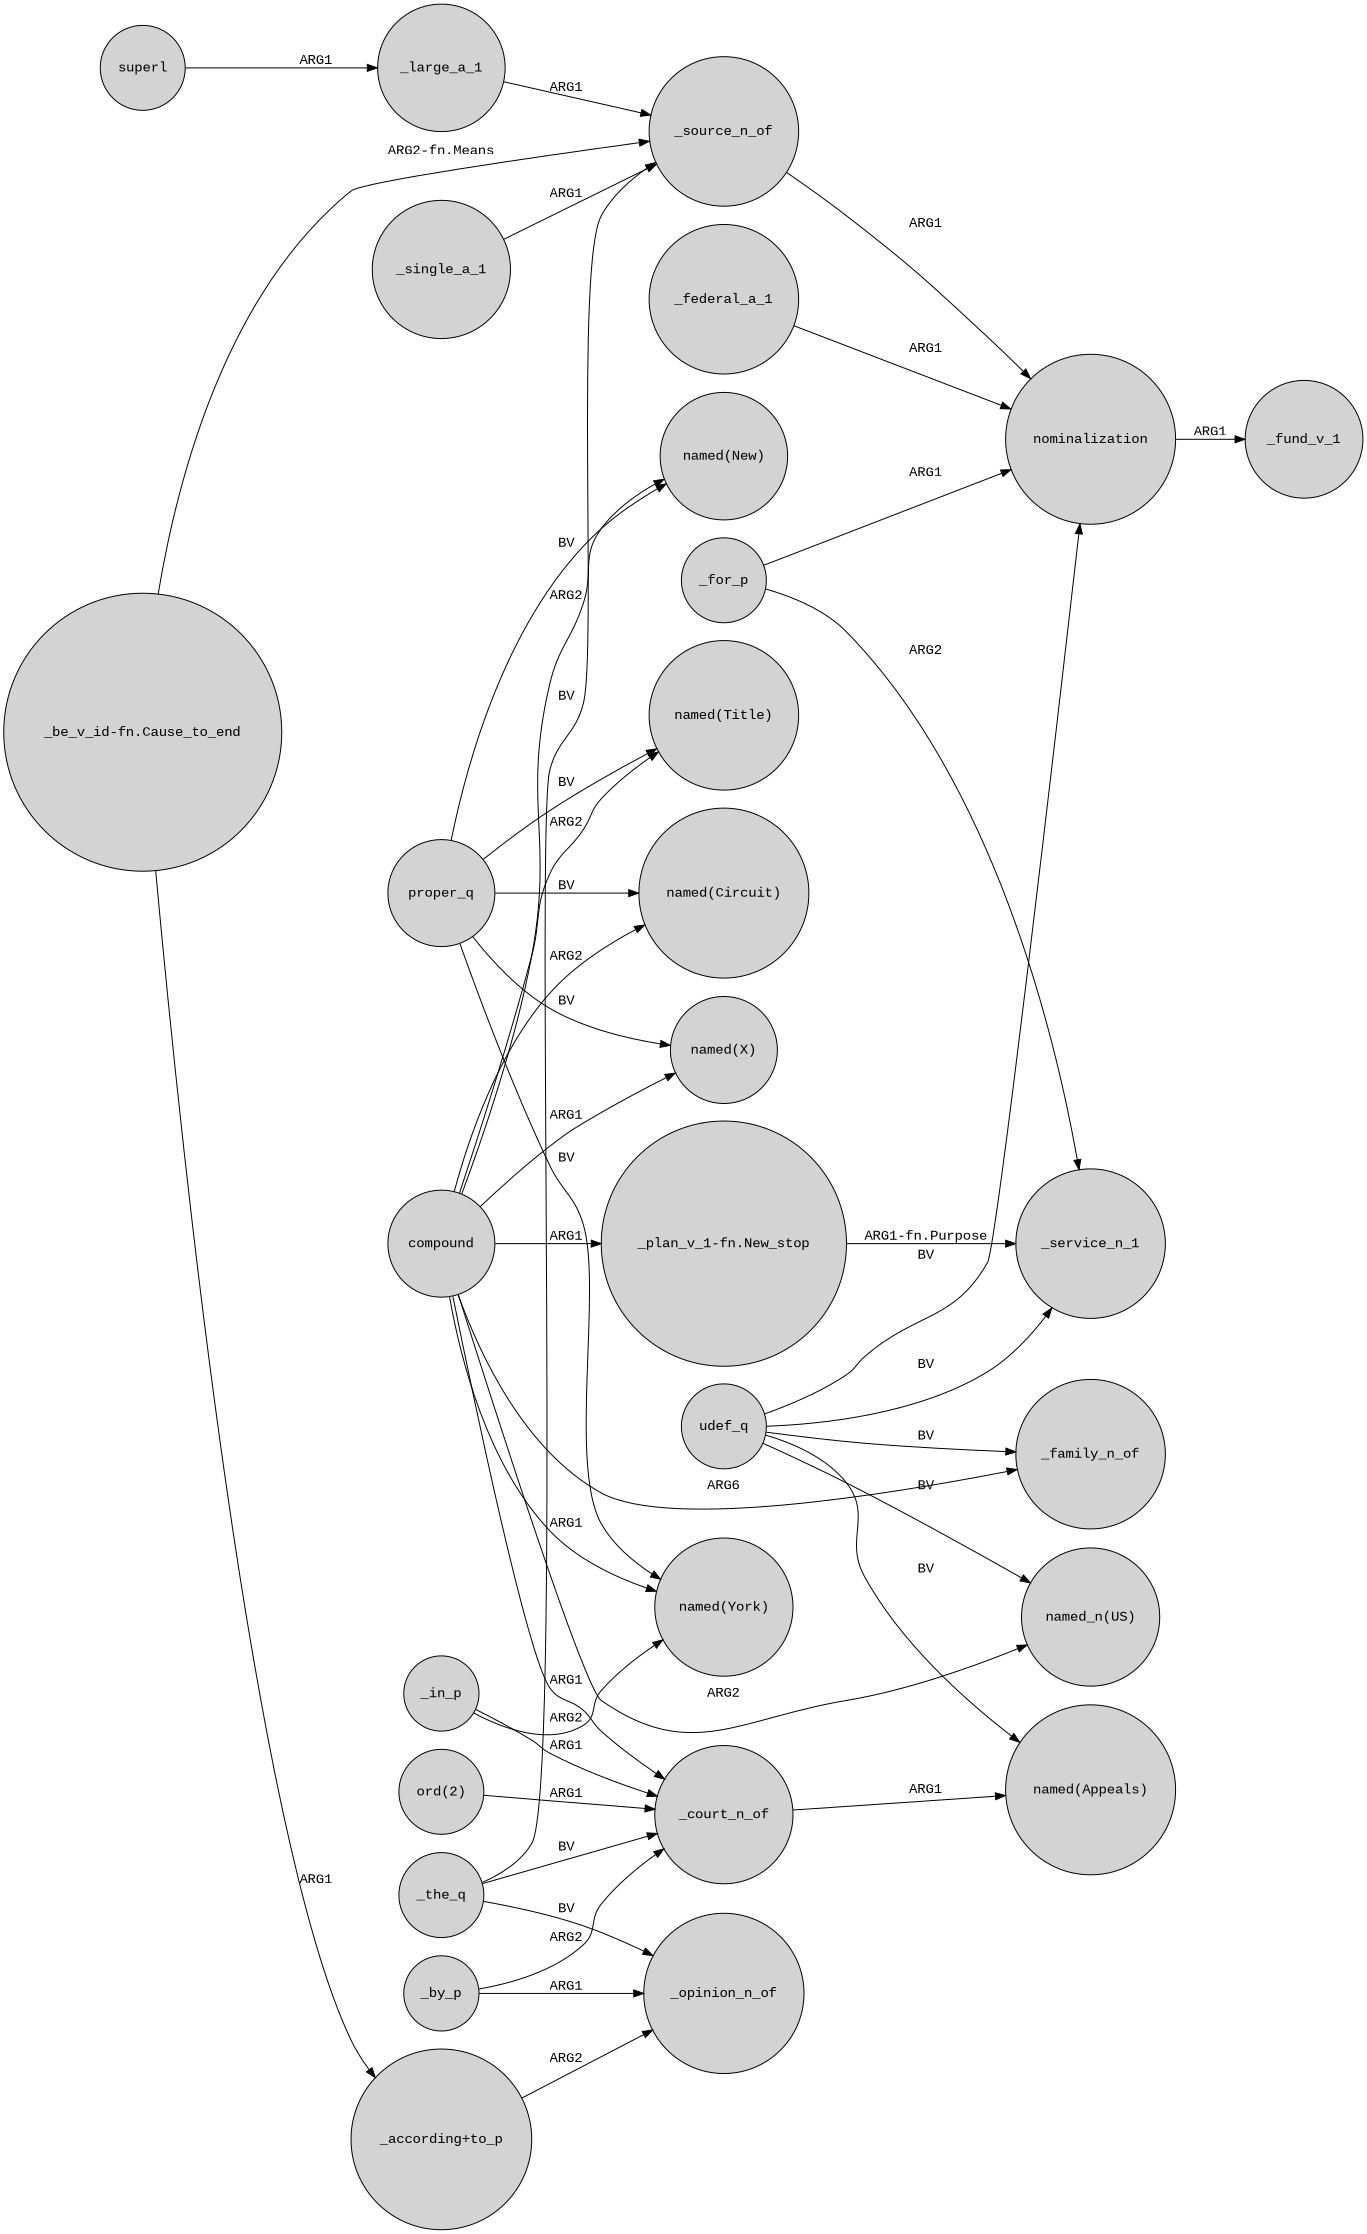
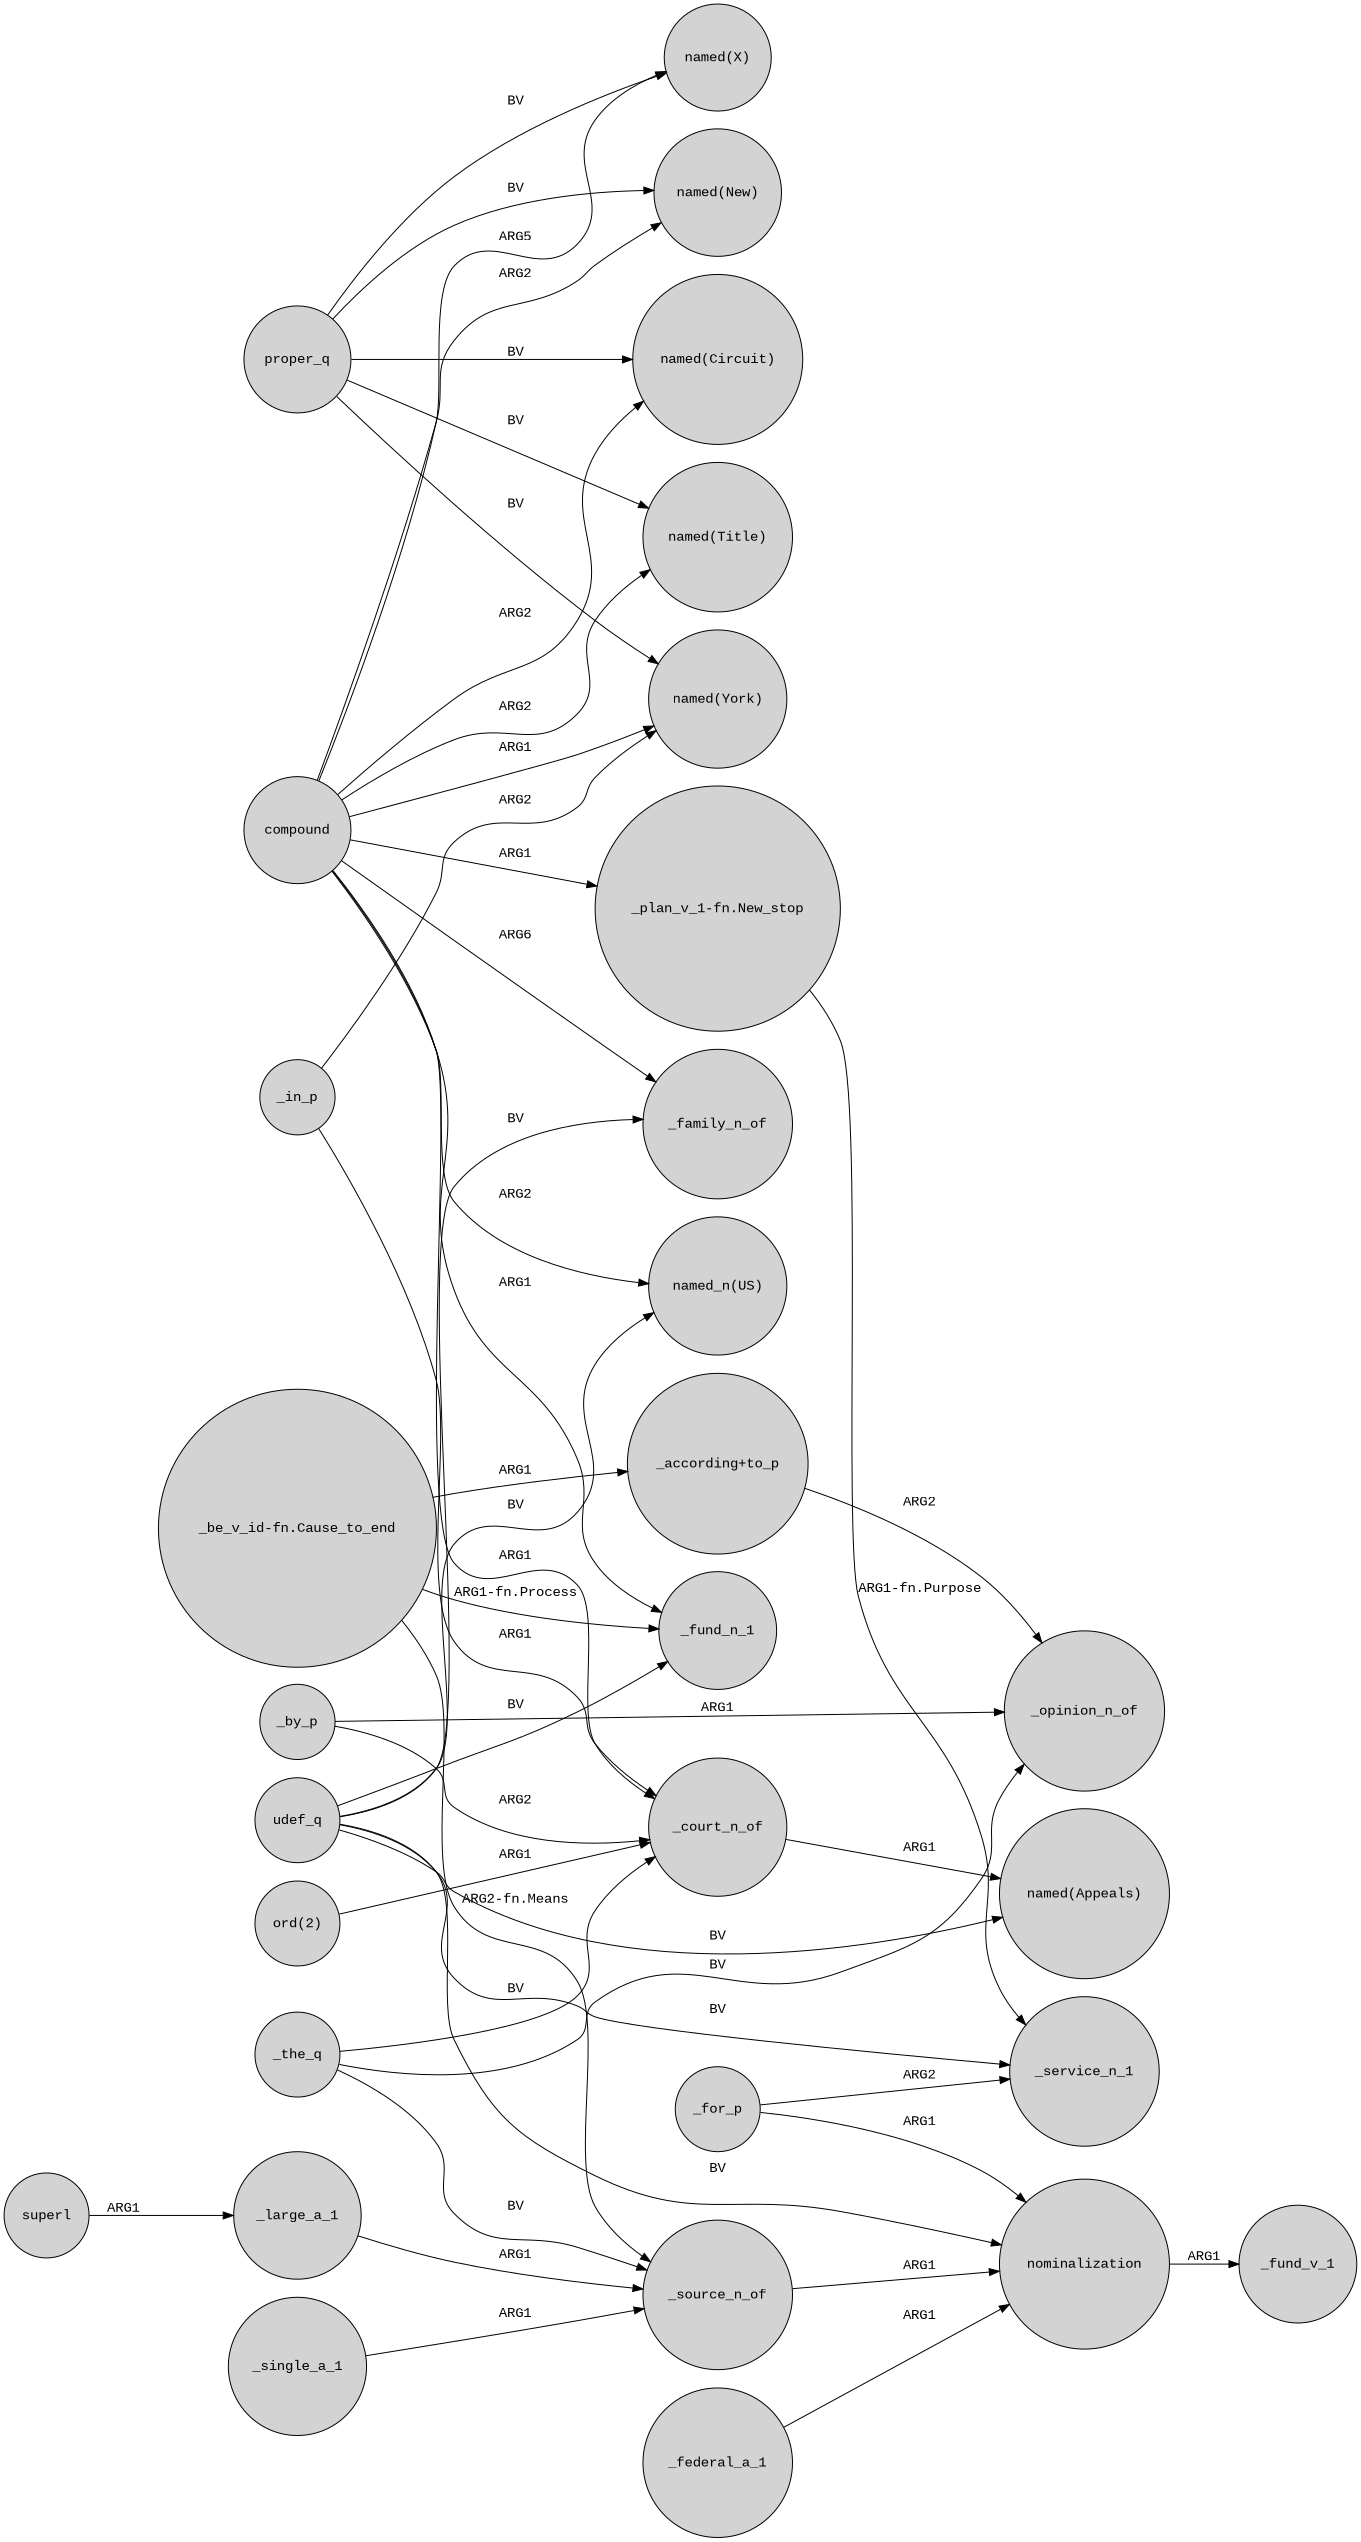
edge "compound" -> "named(X)": label "ARG1" -> "ARG5"
node "_fund_n_1": added
